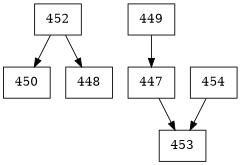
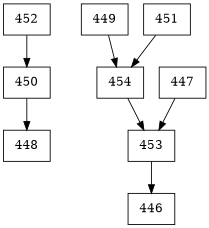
node "451": added
edge "452" -> "448": now "450" -> "448"
edge "449" -> "447": now "449" -> "454"
node "446": added
